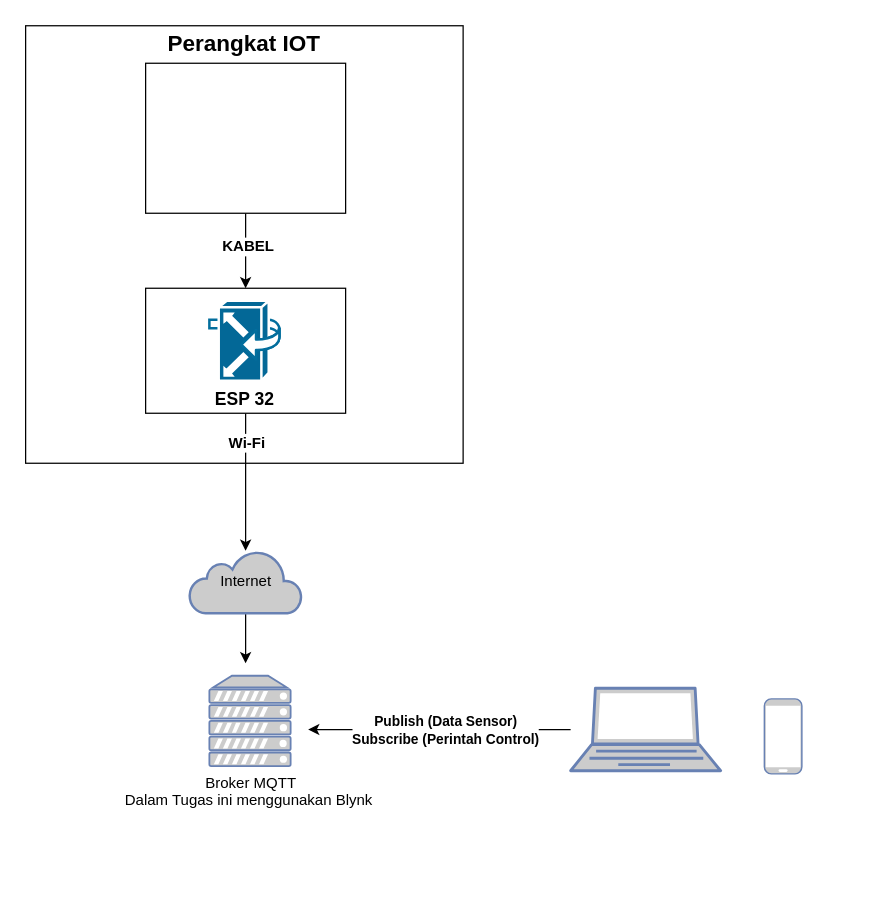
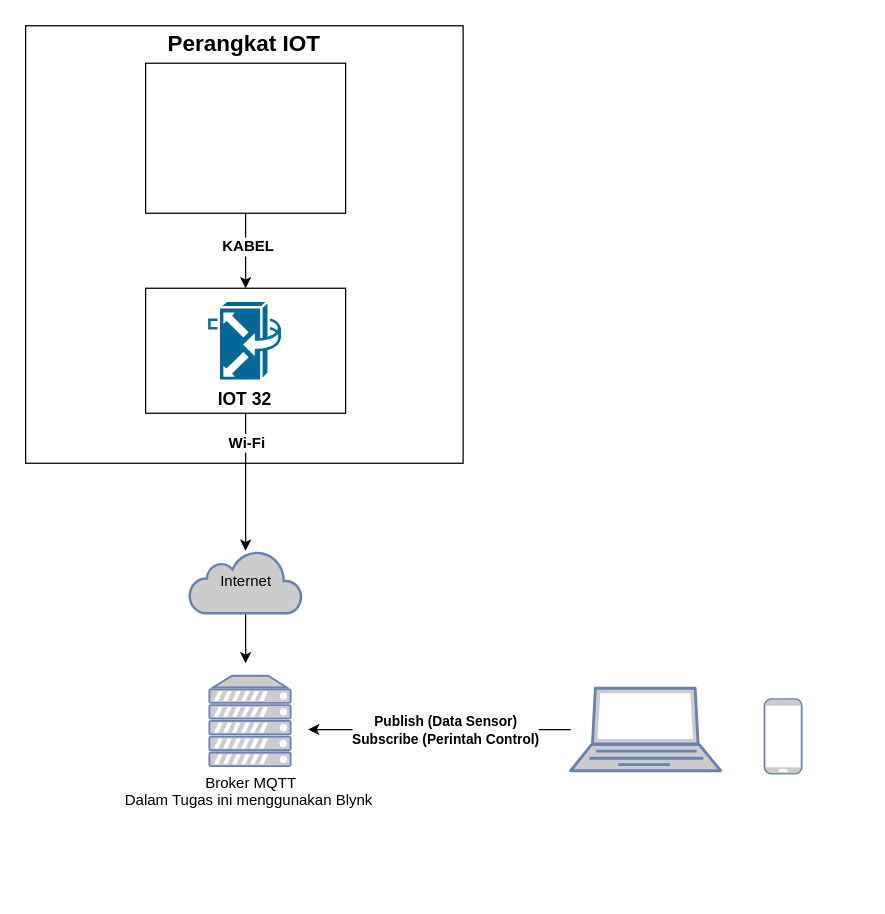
node "ESP 32": label "ESP 32" -> "IOT 32"
